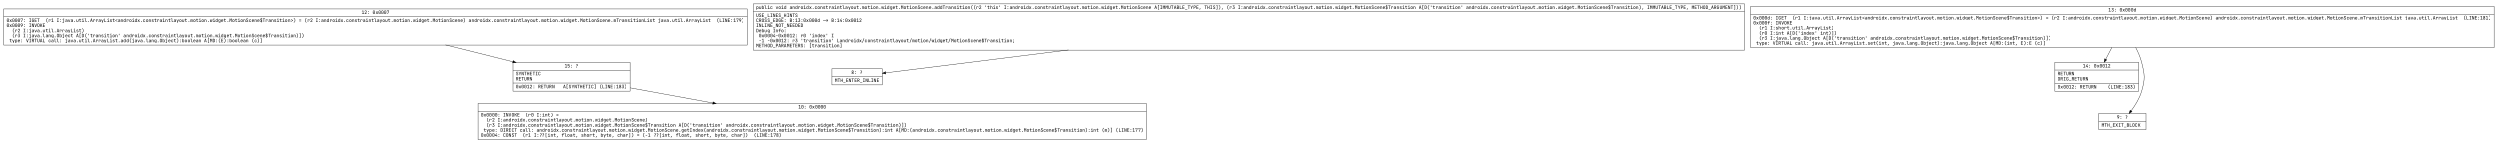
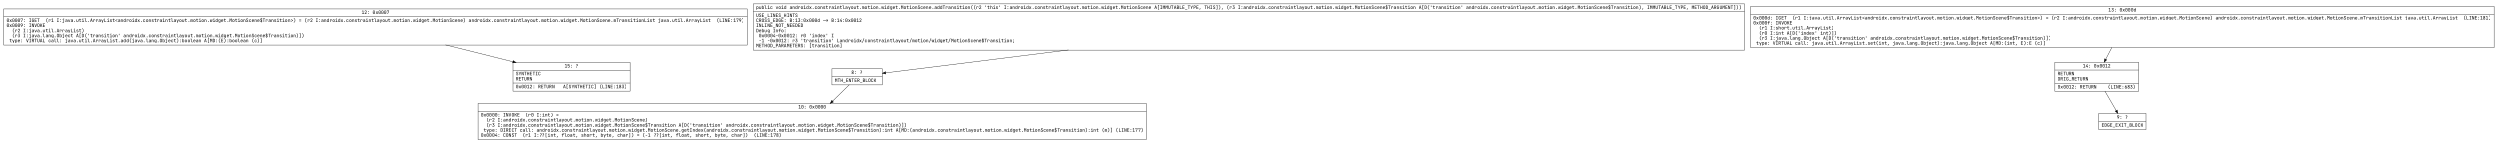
edge "13: 0x000d" -> "9: ?": now "14: 0x0012" -> "9: ?"
node "8: ?": text "MTH_ENTER_INLINE" -> "MTH_ENTER_BLOCK"
node "14: 0x0012": text "0x0012: RETURN    (LINE:183)" -> "0x0012: RETURN    (LINE:683)"
edge "15: ?" -> "10: 0x0000": now "8: ?" -> "10: 0x0000"
node "9: ?": text "MTH_EXIT_BLOCK" -> "EDGE_EXIT_BLOCK"
